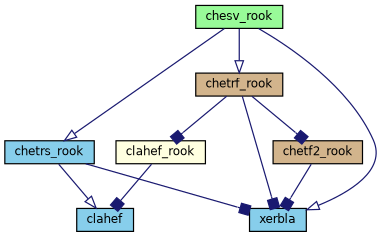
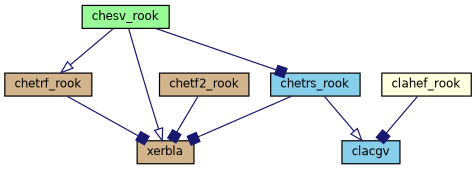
edge "chesv_rook" -> "chetrs_rook": arrowhead onormal -> box
edge "chetrf_rook" -> "clahef_rook": removed
edge "chetrf_rook" -> "chetf2_rook": removed
node "clahef": label "clahef" -> "clacgv"
node "xerbla": fillcolor skyblue -> tan
